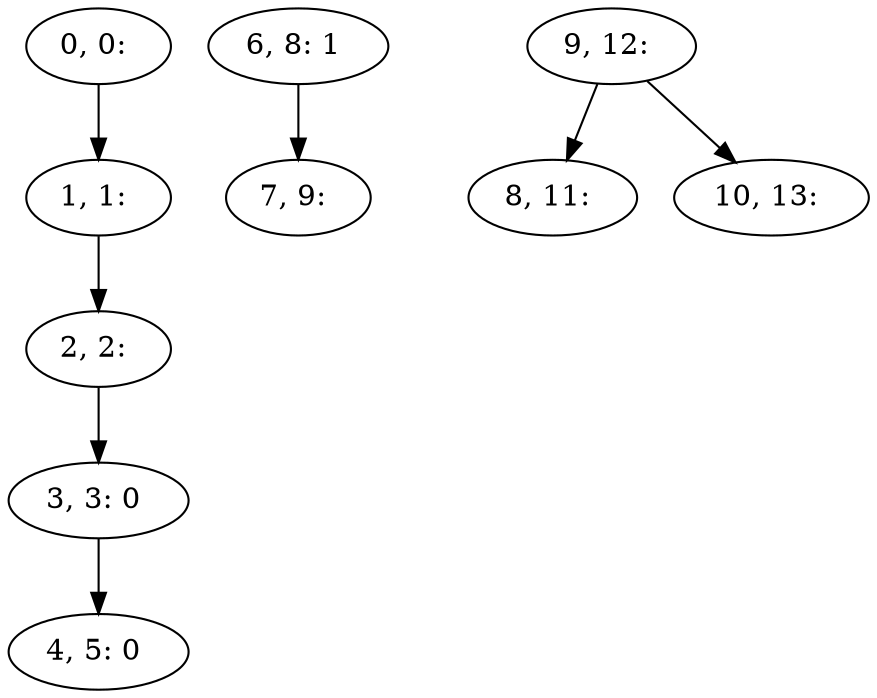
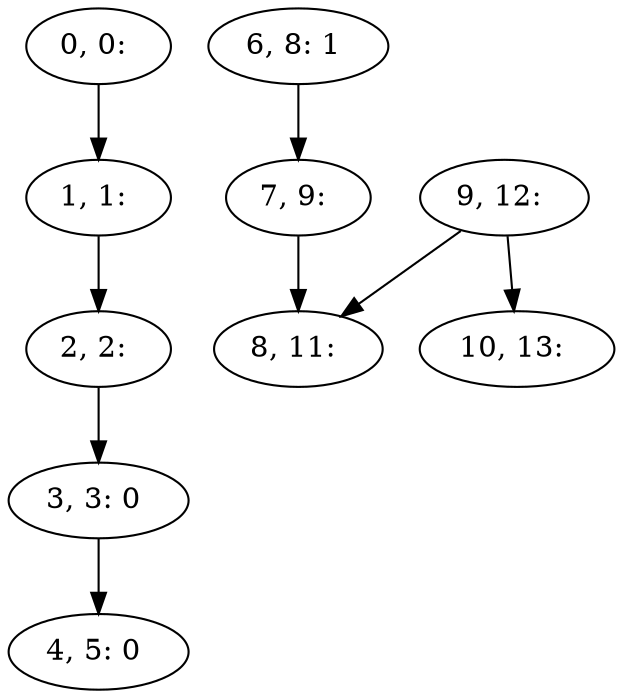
edge "7, 9:" -> "8, 11:": added
